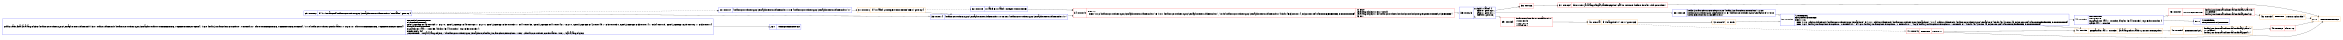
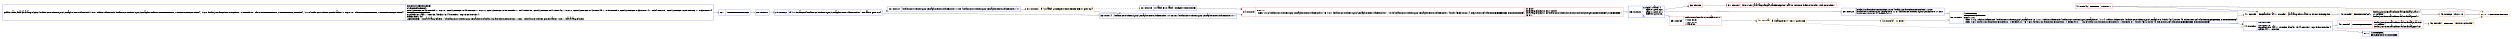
edge "37: 0x002d" -> "27: ?": removed
node "28: 0x0000": added
edge "40: 0x004a" -> "41: 0x004c": now "40: 0x004a" -> "44: 0x0050"
